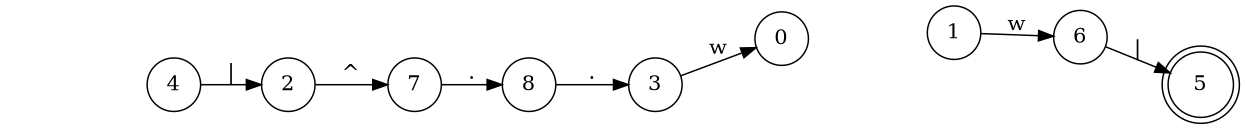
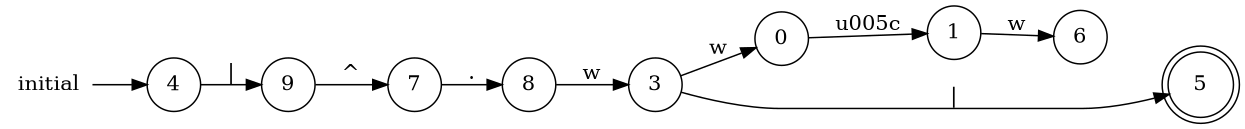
edge "0" -> "1": added, label "u005c"
edge "6" -> "5": now "3" -> "5"
edge "8" -> "3": label "." -> "w"
node "initial": added
node "2": label "2" -> "9"
